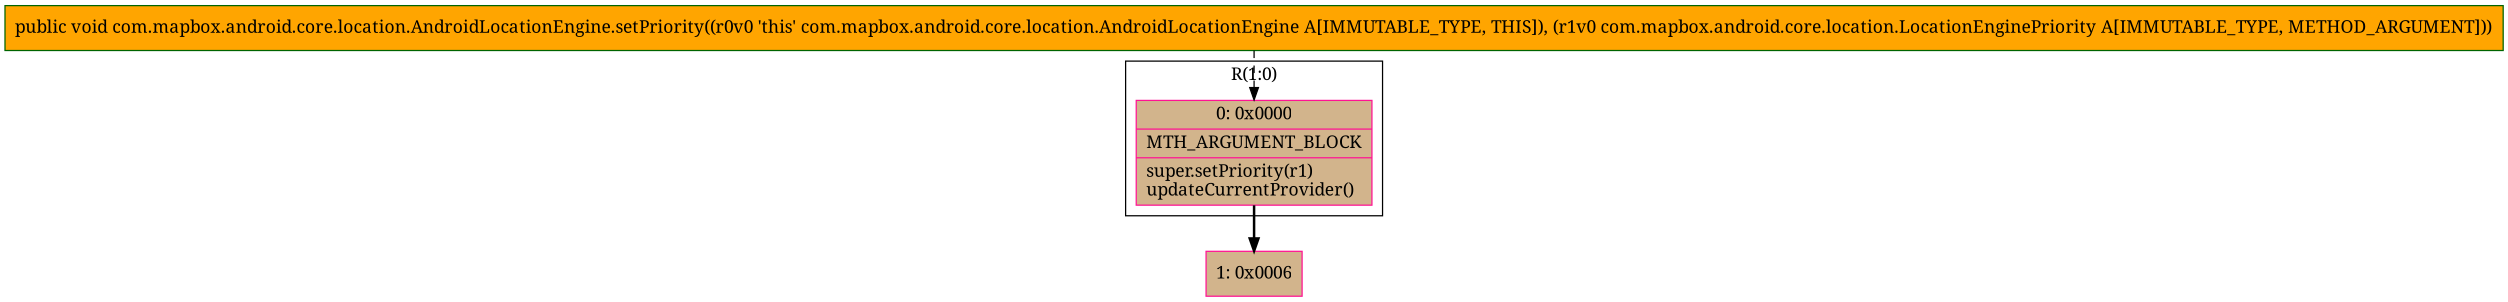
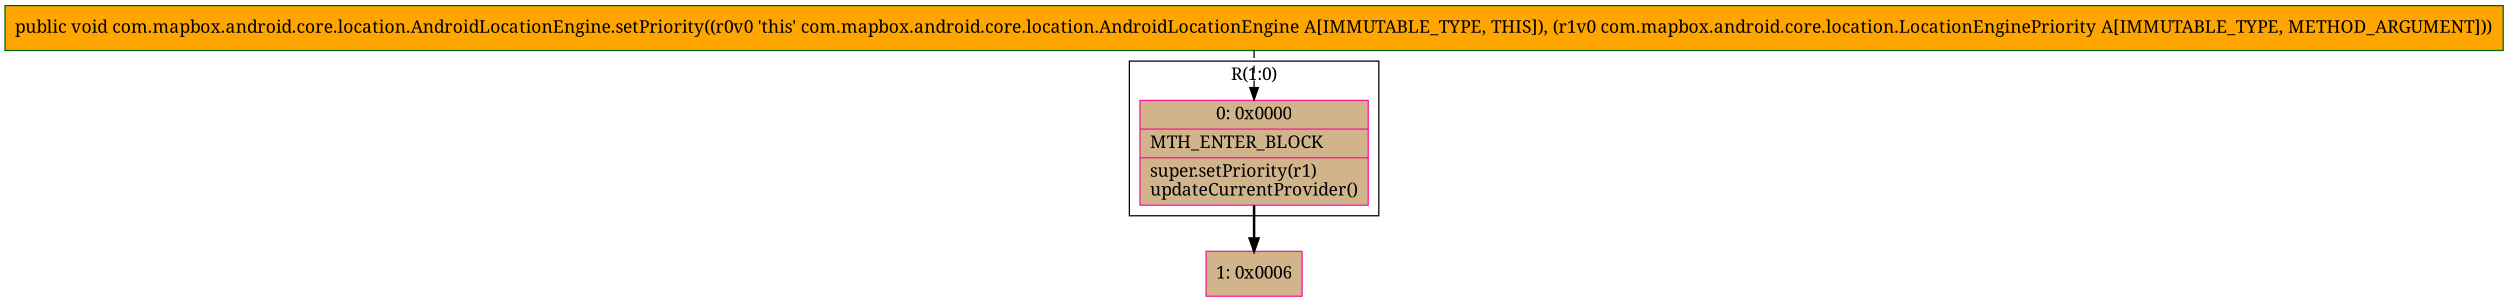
node "0: 0x0000": text "MTH_ARGUMENT_BLOCK" -> "MTH_ENTER_BLOCK"
